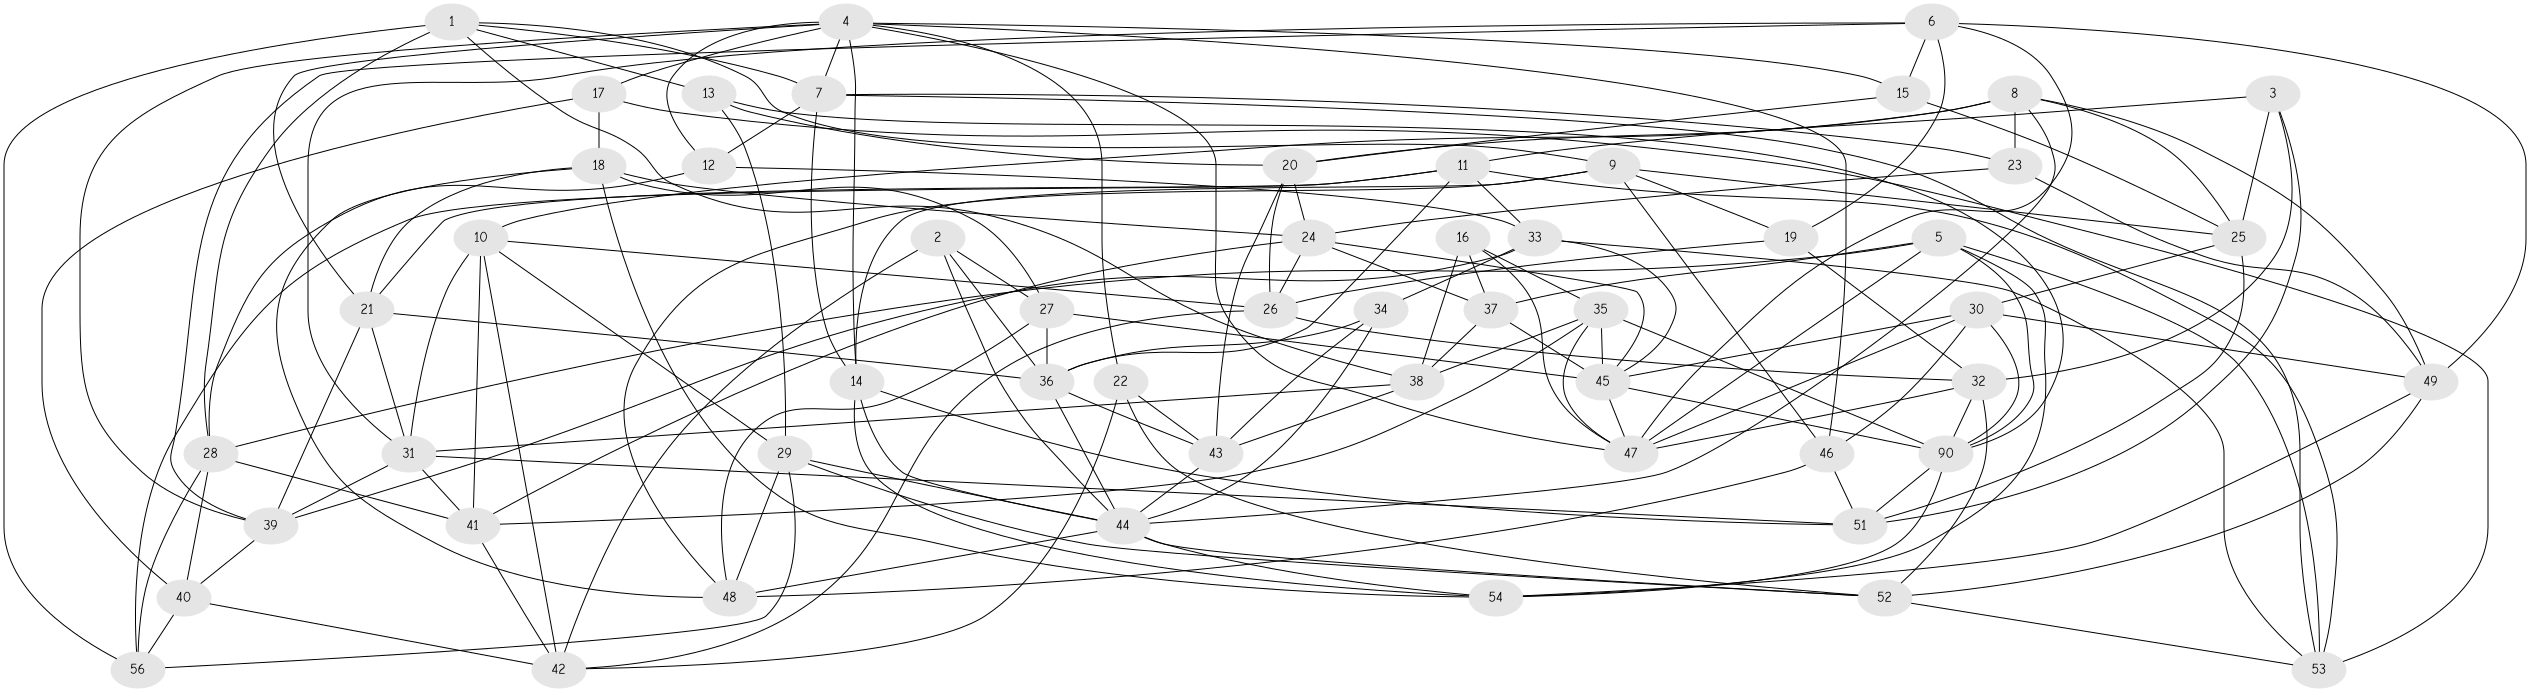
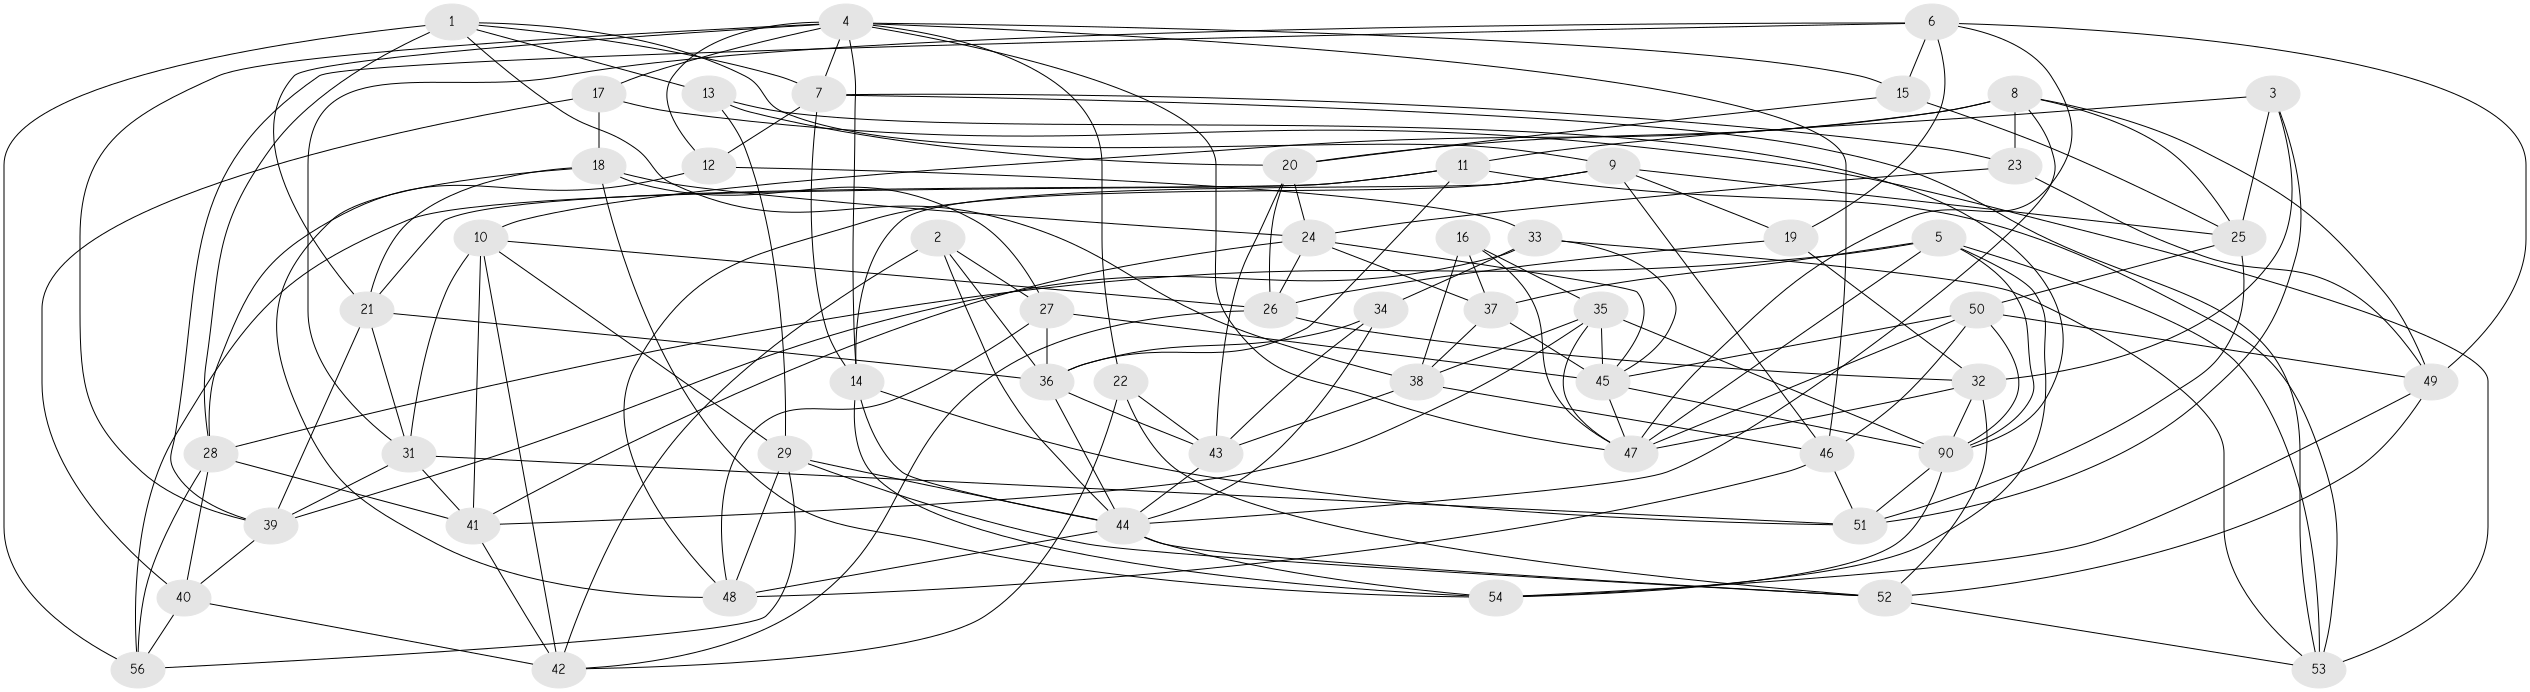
edge "11" -- "33": removed
node "30": label "30" -> "50"
edge "38" -- "31": now "38" -- "46"
